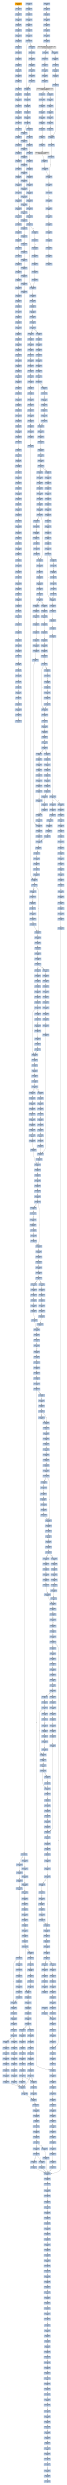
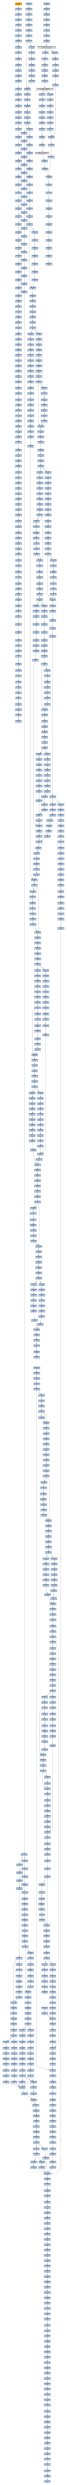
node "0x00455b00 shll": removed
